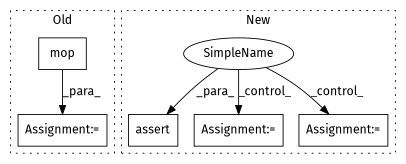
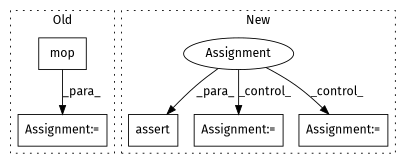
node "SimpleName": label "SimpleName" -> "Assignment"
